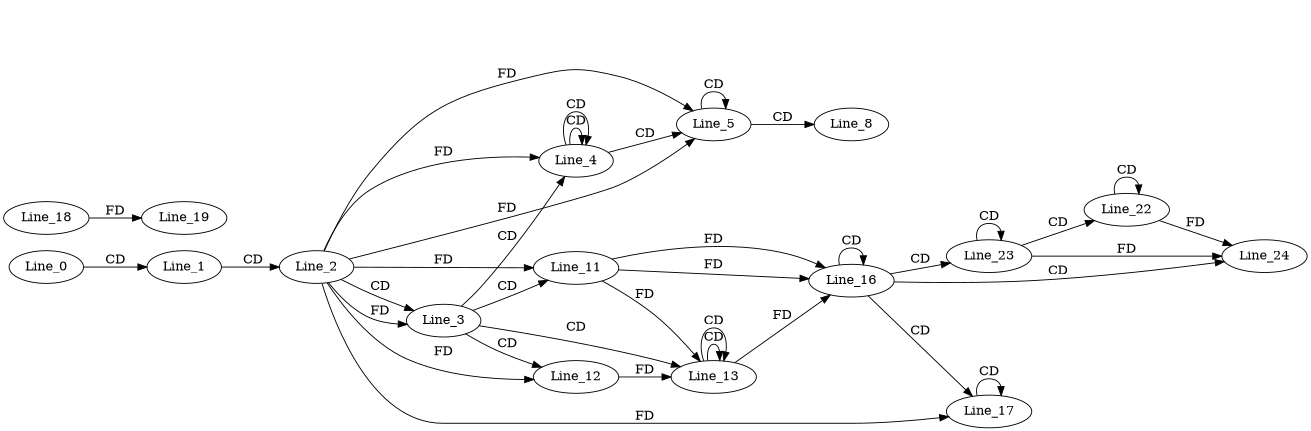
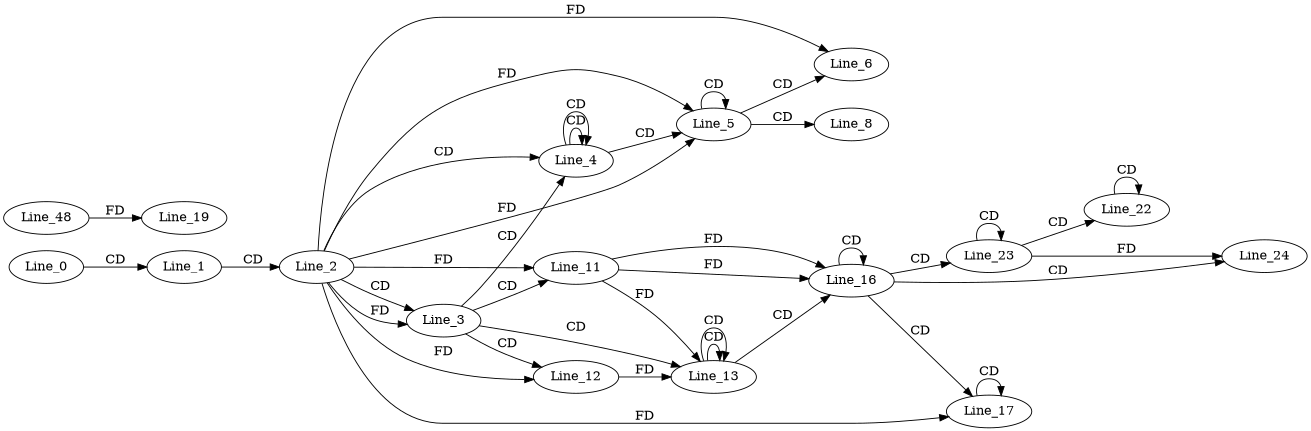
node "Line_6": added
edge "Line_2" -> "Line_4": label "FD" -> "CD"
node "Line_18": label "Line_18" -> "Line_48"
edge "Line_22" -> "Line_24": removed, label "FD"
edge "Line_13" -> "Line_16": label "FD" -> "CD"
